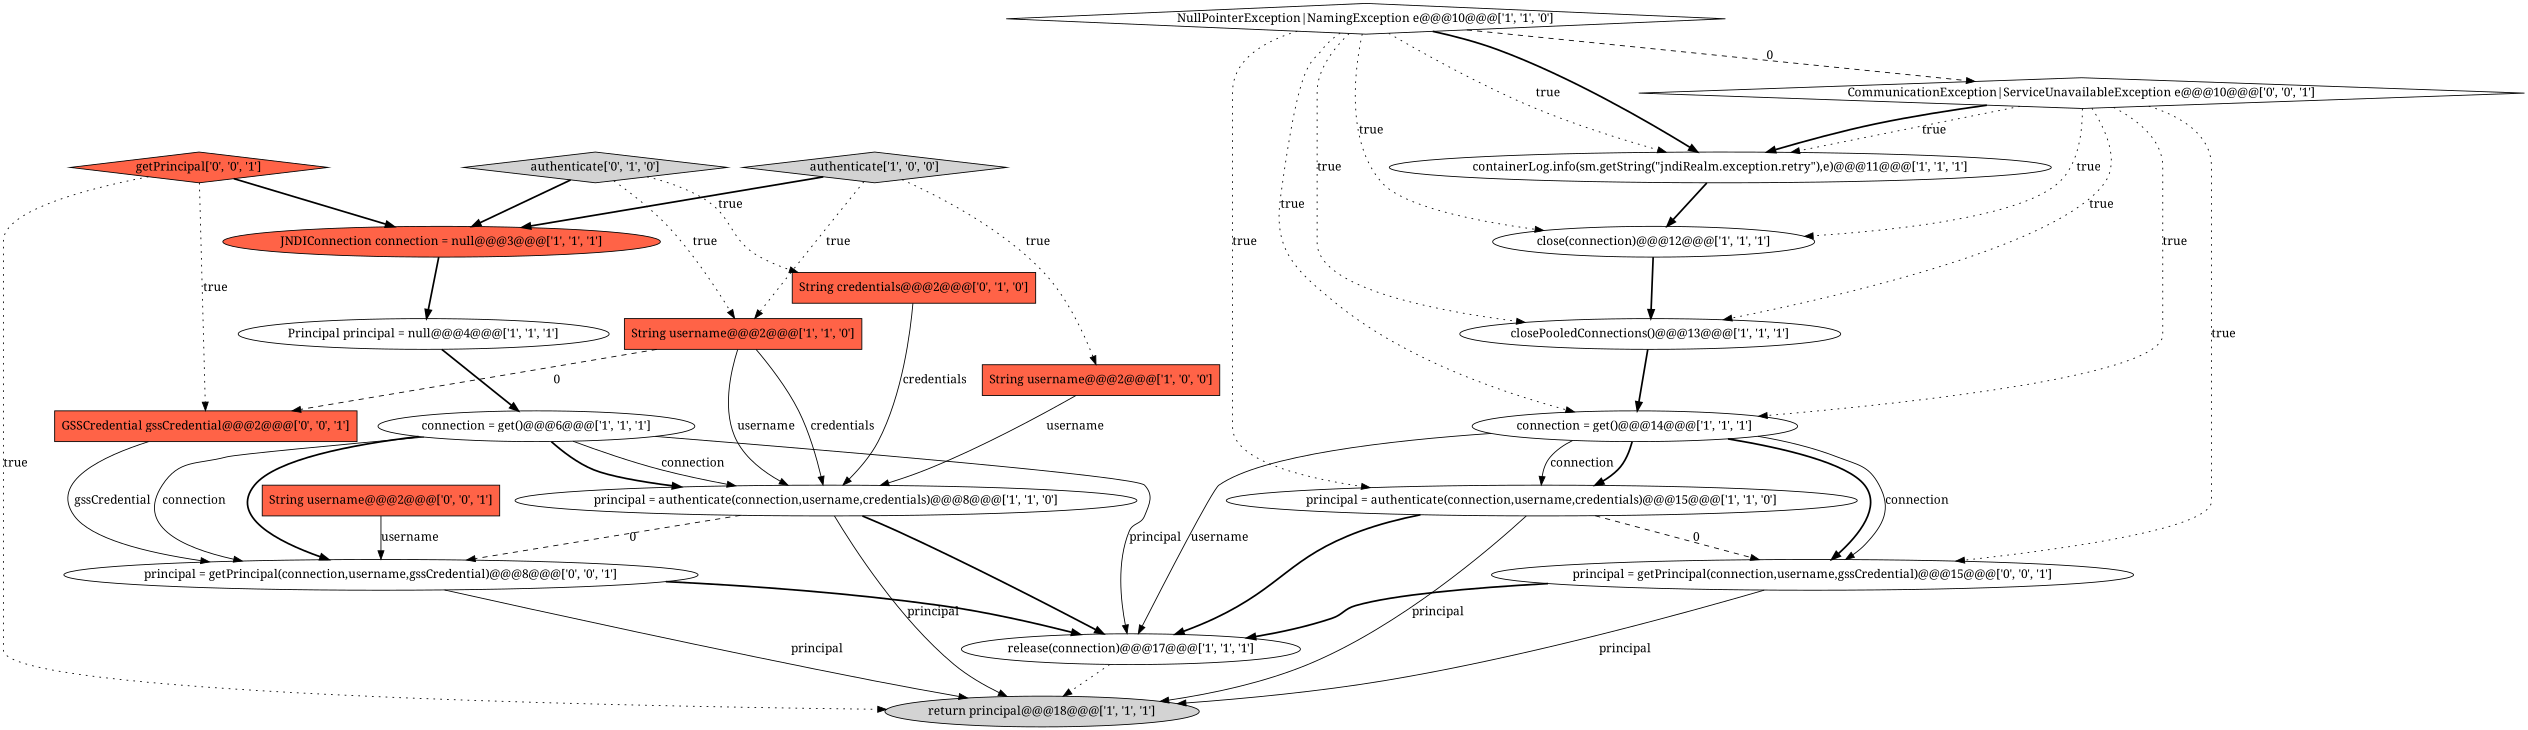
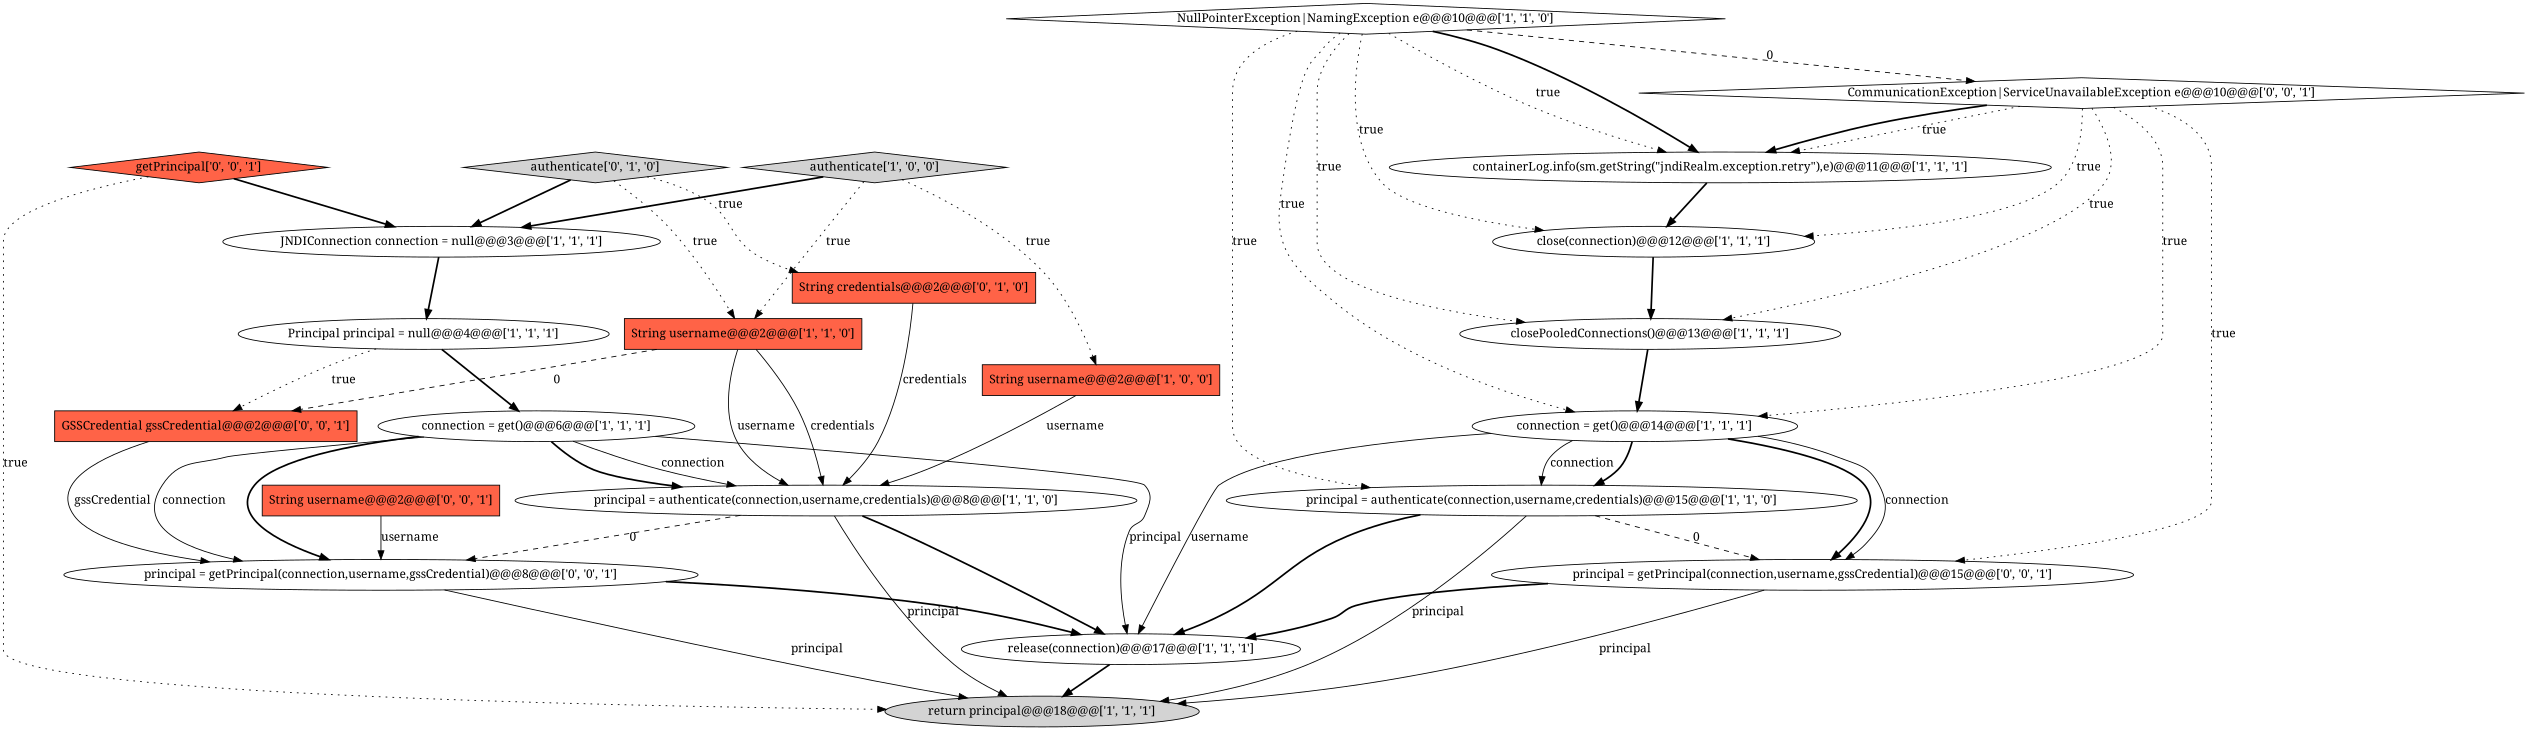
node "JNDIConnection connection = null@@@3@@@['1', '1', '1']": fillcolor tomato -> white
edge "getPrincipal['0', '0', '1']" -> "GSSCredential gssCredential@@@2@@@['0', '0', '1']": now "Principal principal = null@@@4@@@['1', '1', '1']" -> "GSSCredential gssCredential@@@2@@@['0', '0', '1']"
edge "release(connection)@@@17@@@['1', '1', '1']" -> "return principal@@@18@@@['1', '1', '1']": style dotted -> bold
